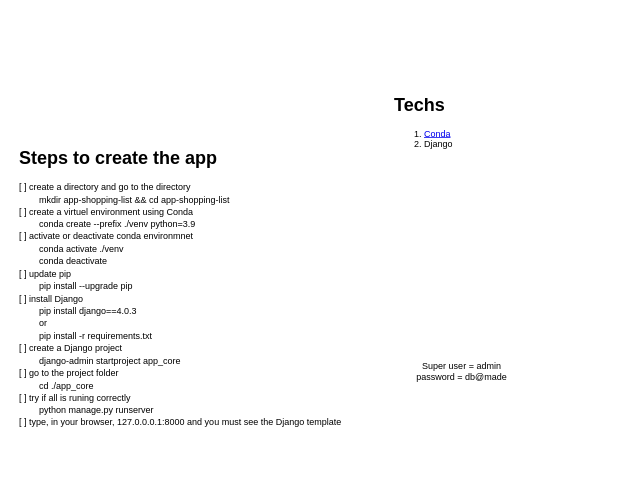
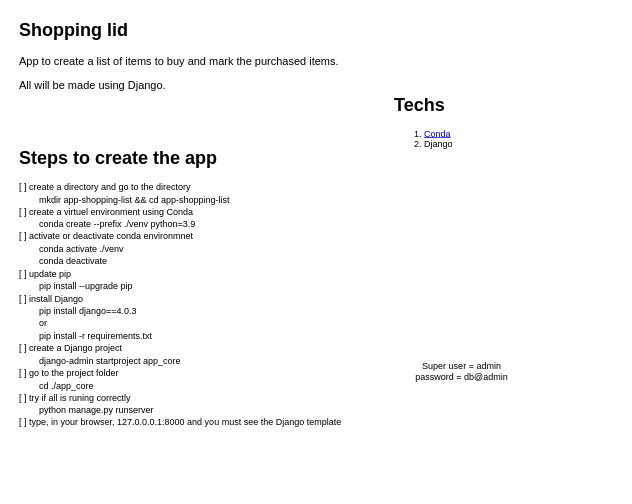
node "Shopping lidApp to create a list of items to buy and mark the purchased items. All will be made using Django.": added
node "Super user = admin password = db@made": label "Super user = admin password = db@made" -> "Super user = admin password = db@admin"
